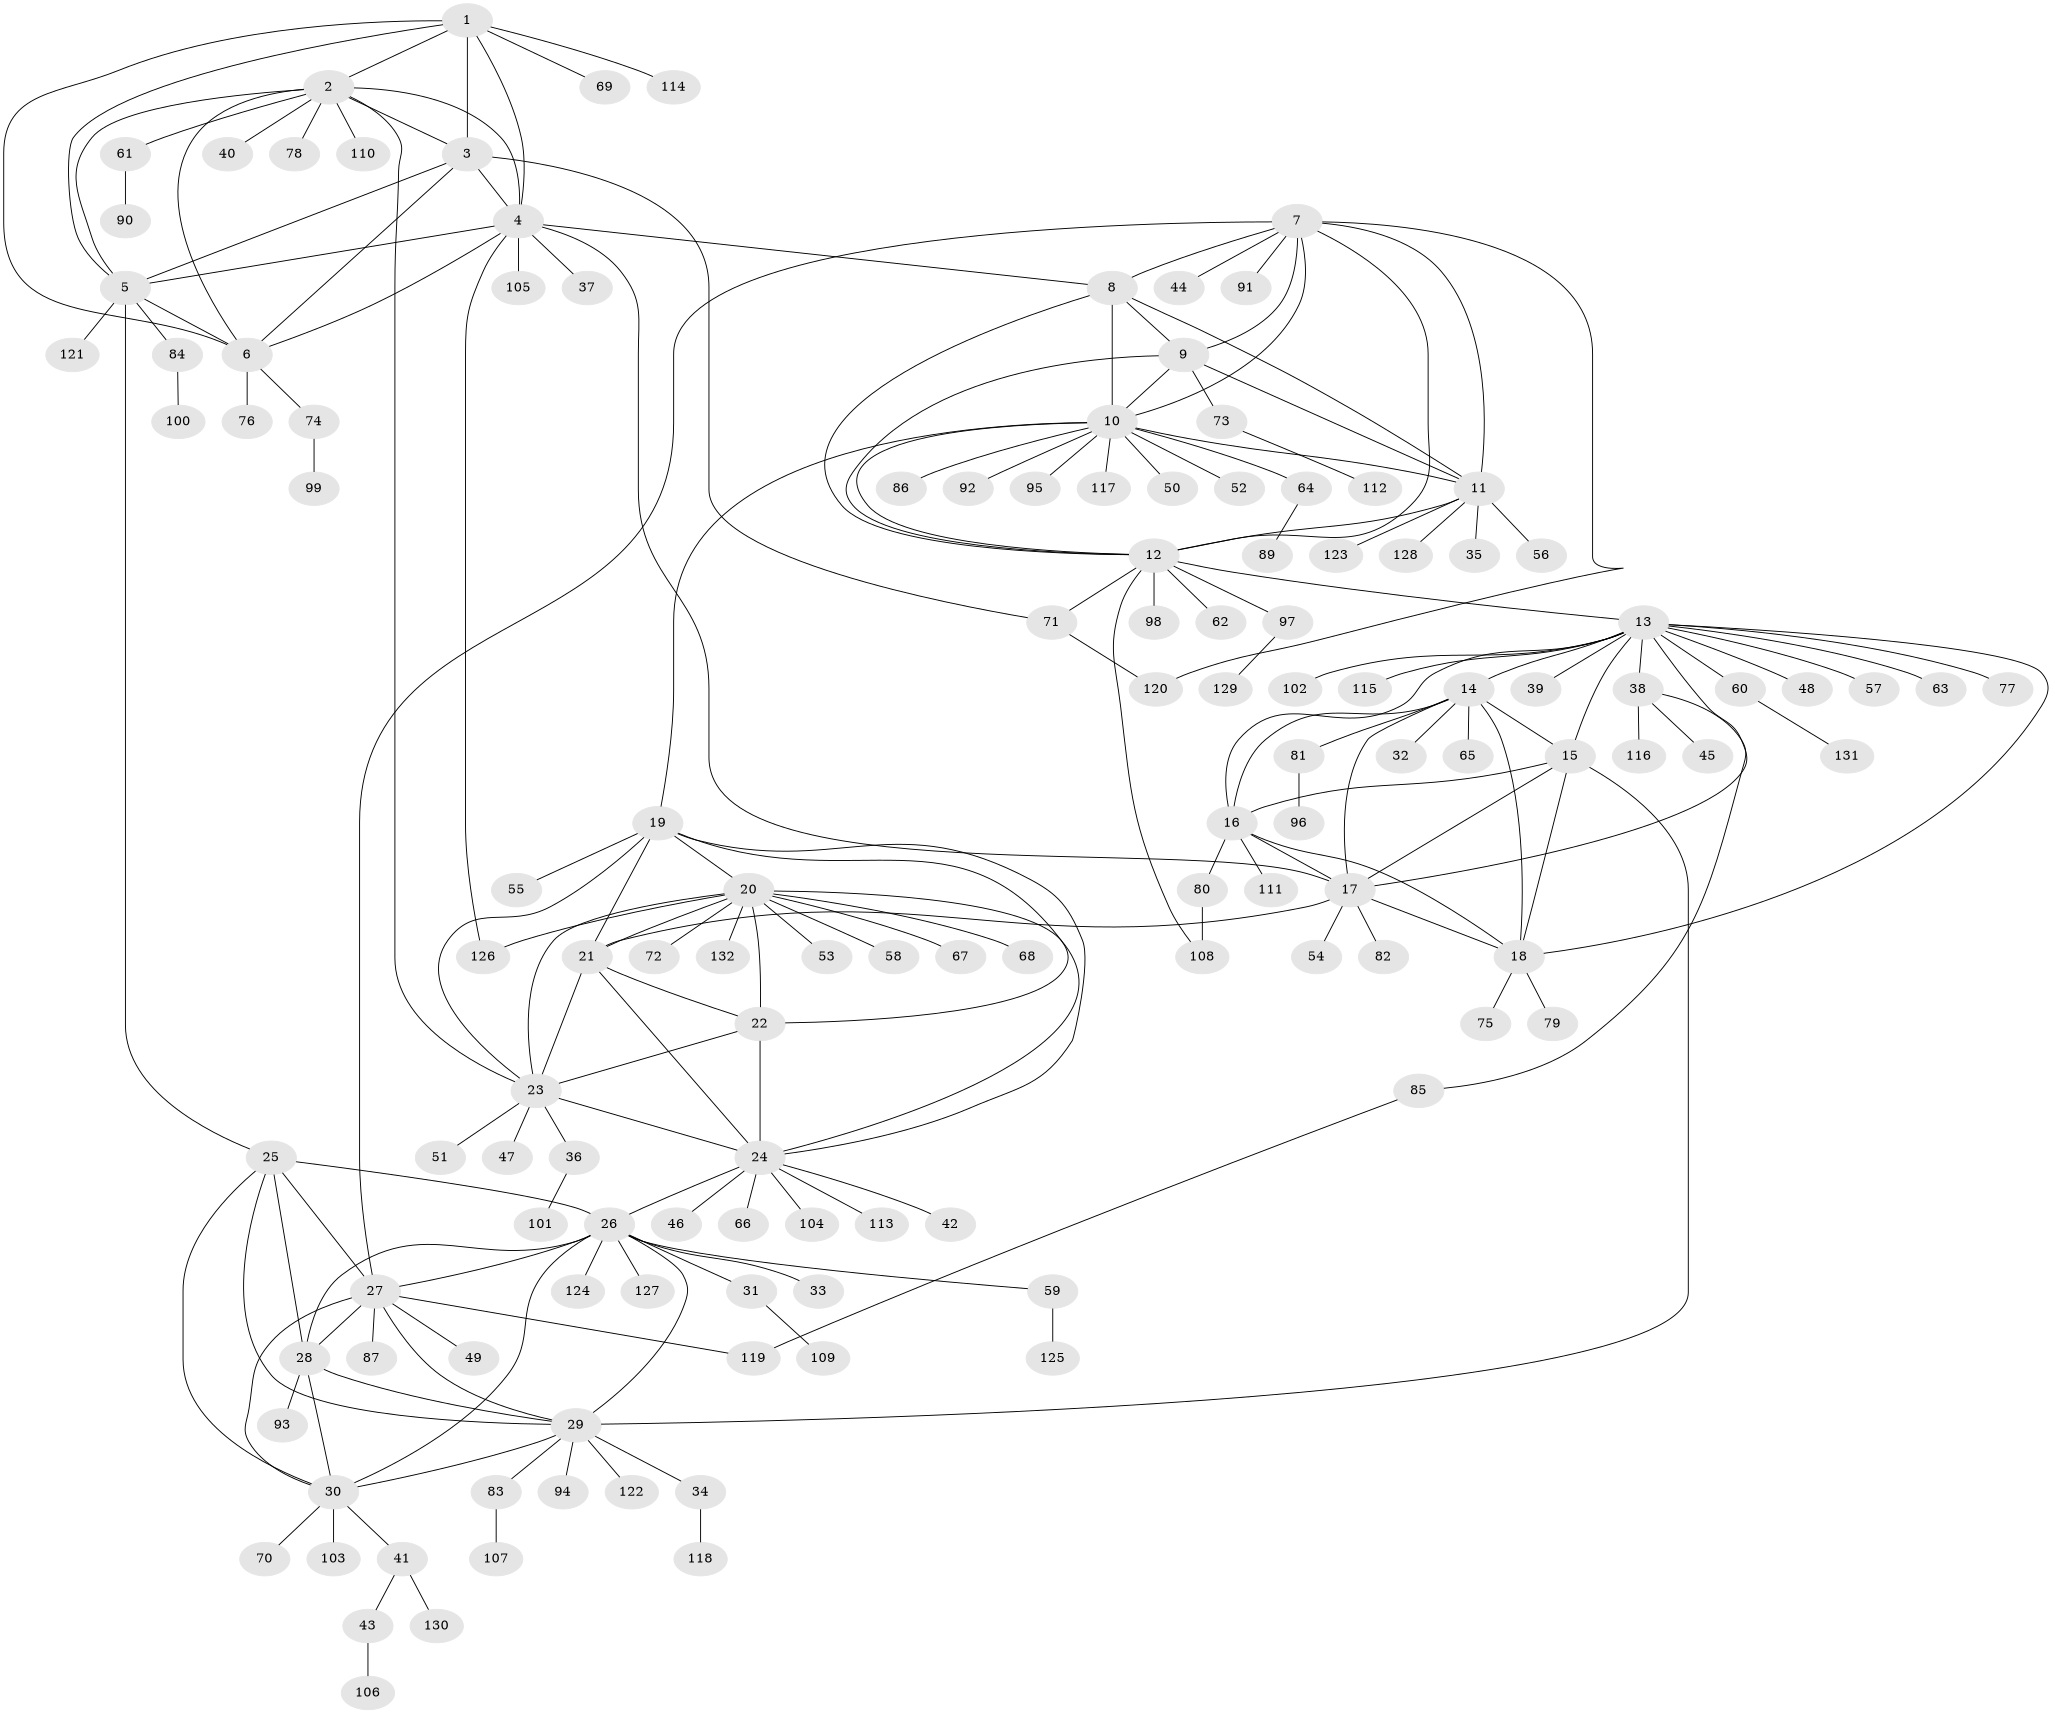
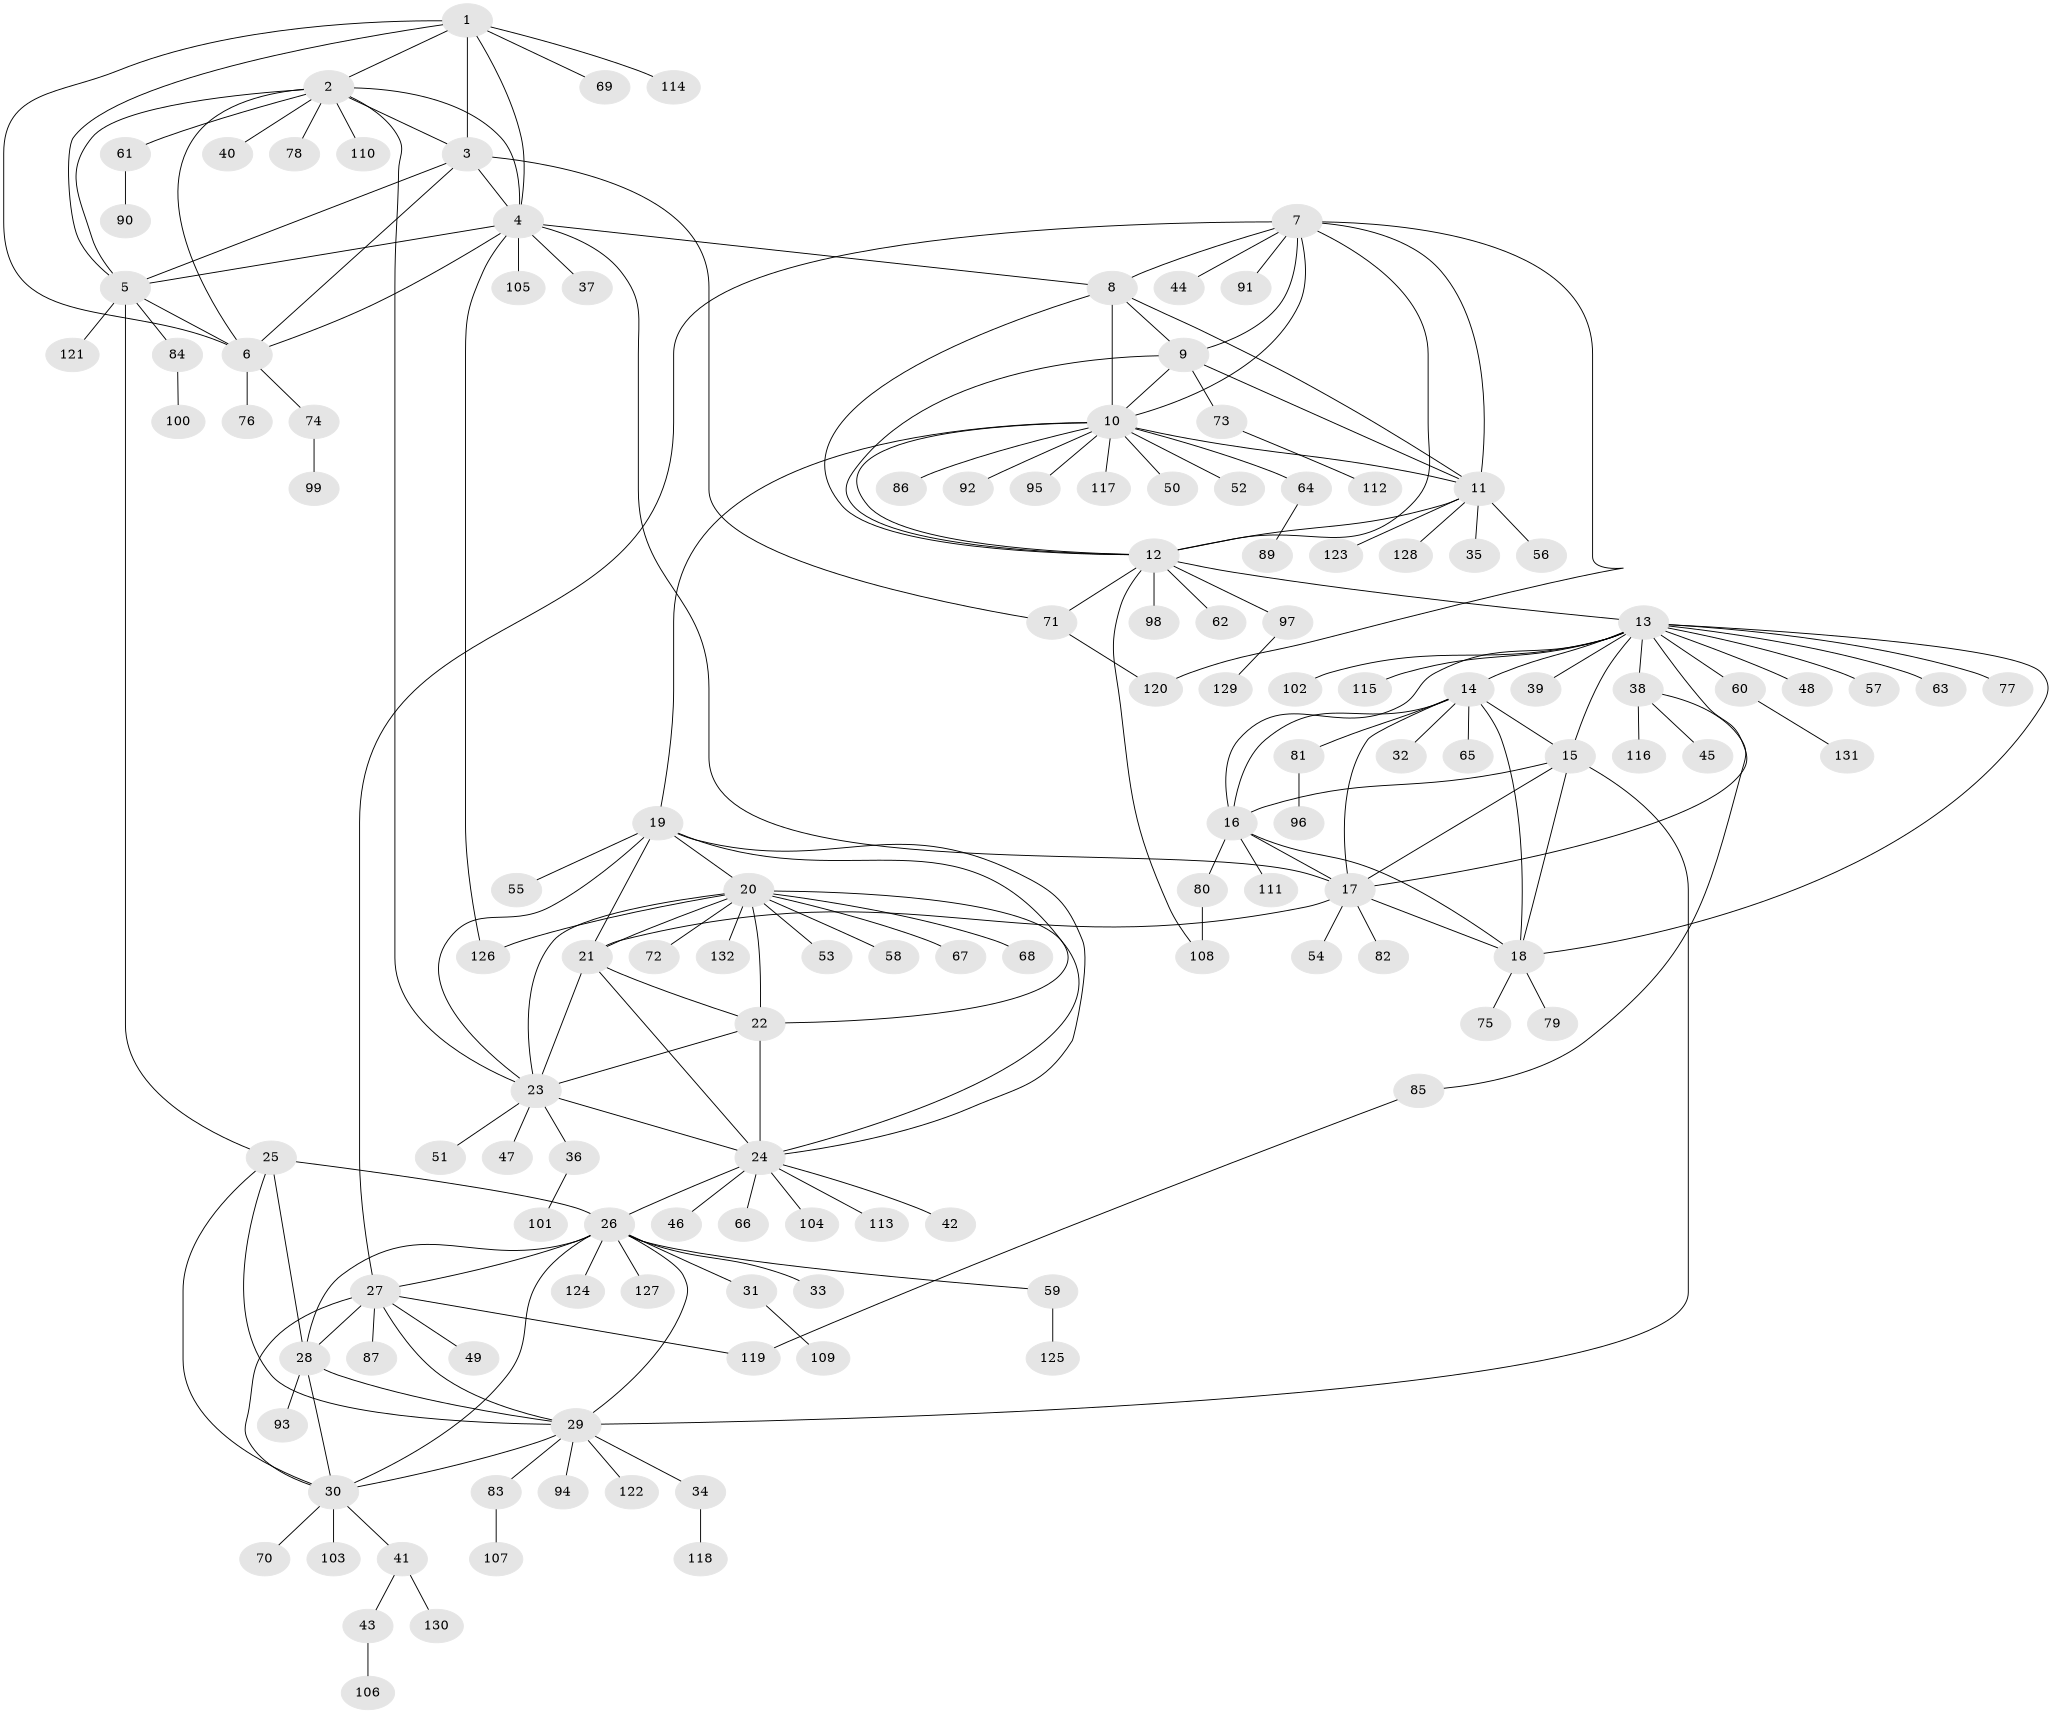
edge "25" -- "27": removed
